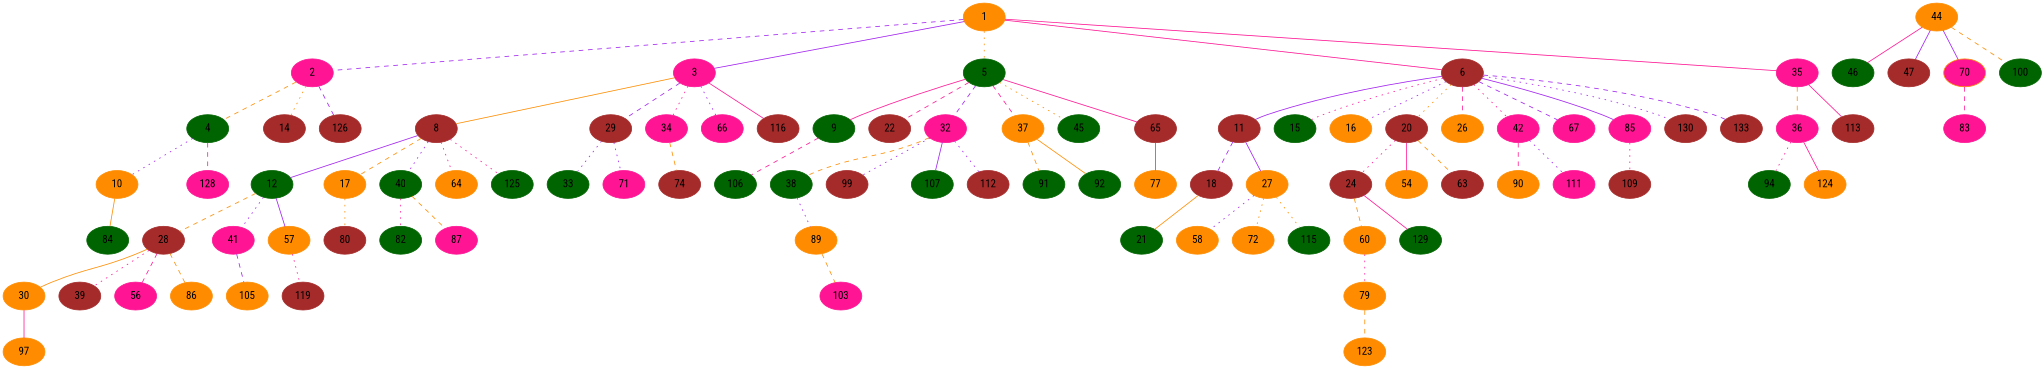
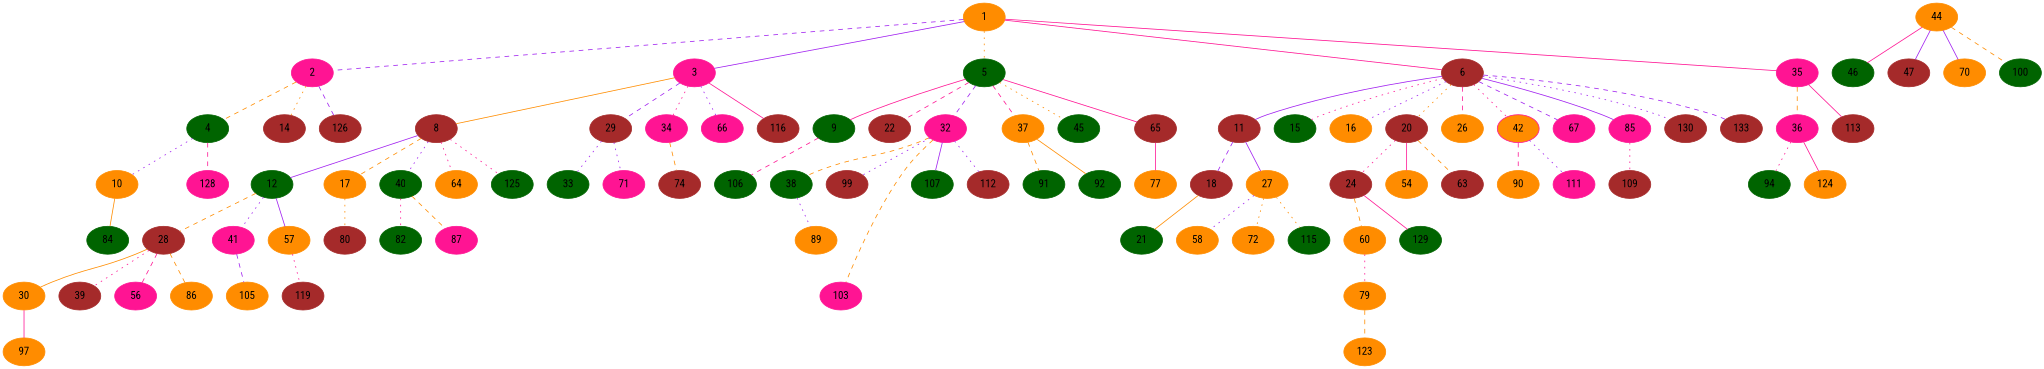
node "70": fillcolor deeppink -> darkorange
node "42": fillcolor deeppink -> darkorange
node "83": removed
edge "89" -- "103": now "32" -- "103"
